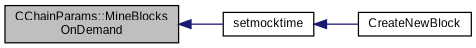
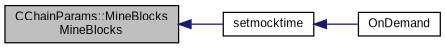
node "CChainParams::MineBlocks OnDemand": label "CChainParams::MineBlocks OnDemand" -> "CChainParams::MineBlocks MineBlocks"
node "CreateNewBlock": label "CreateNewBlock" -> "OnDemand"
